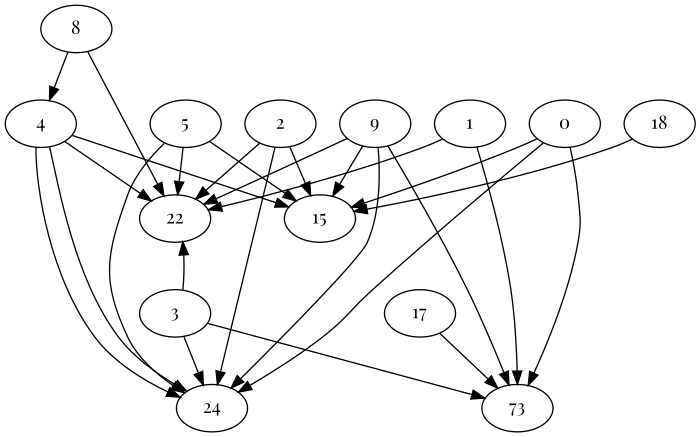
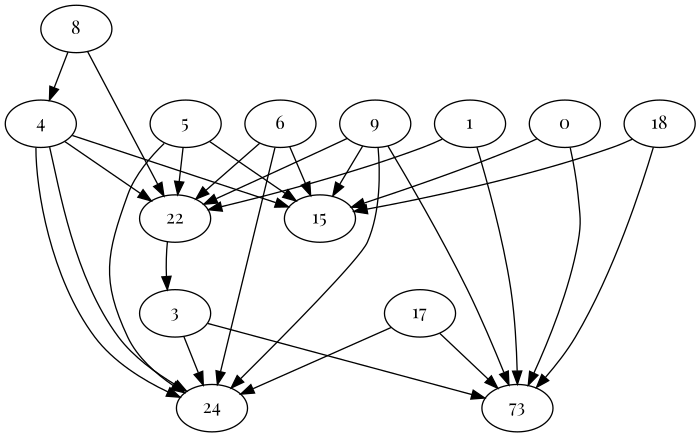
node "2": label "2" -> "6"
edge "0" -> "24": now "17" -> "24"
edge "18" -> "73": added
edge "3" -> "22": reversed
